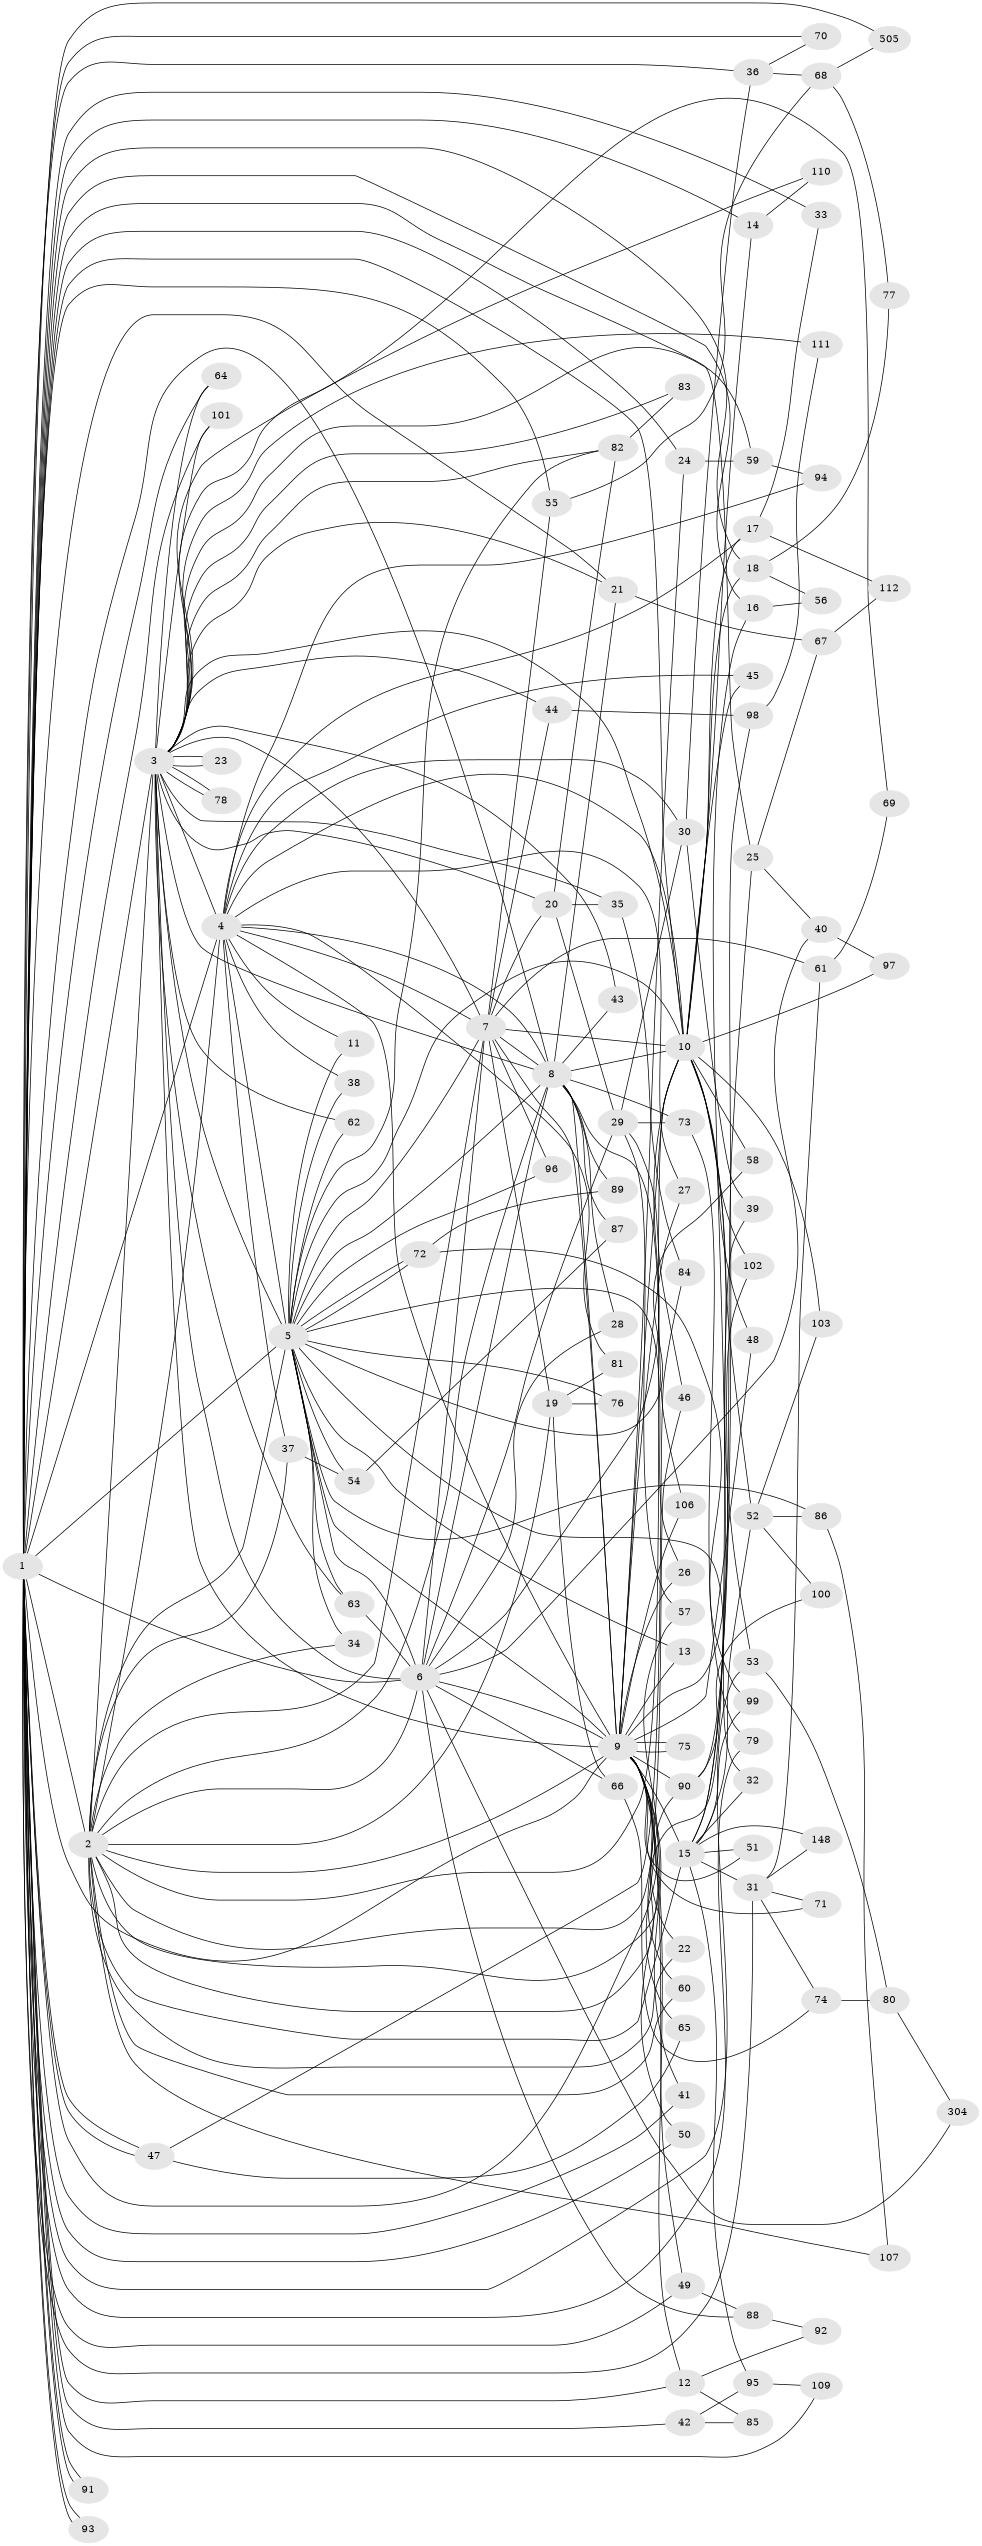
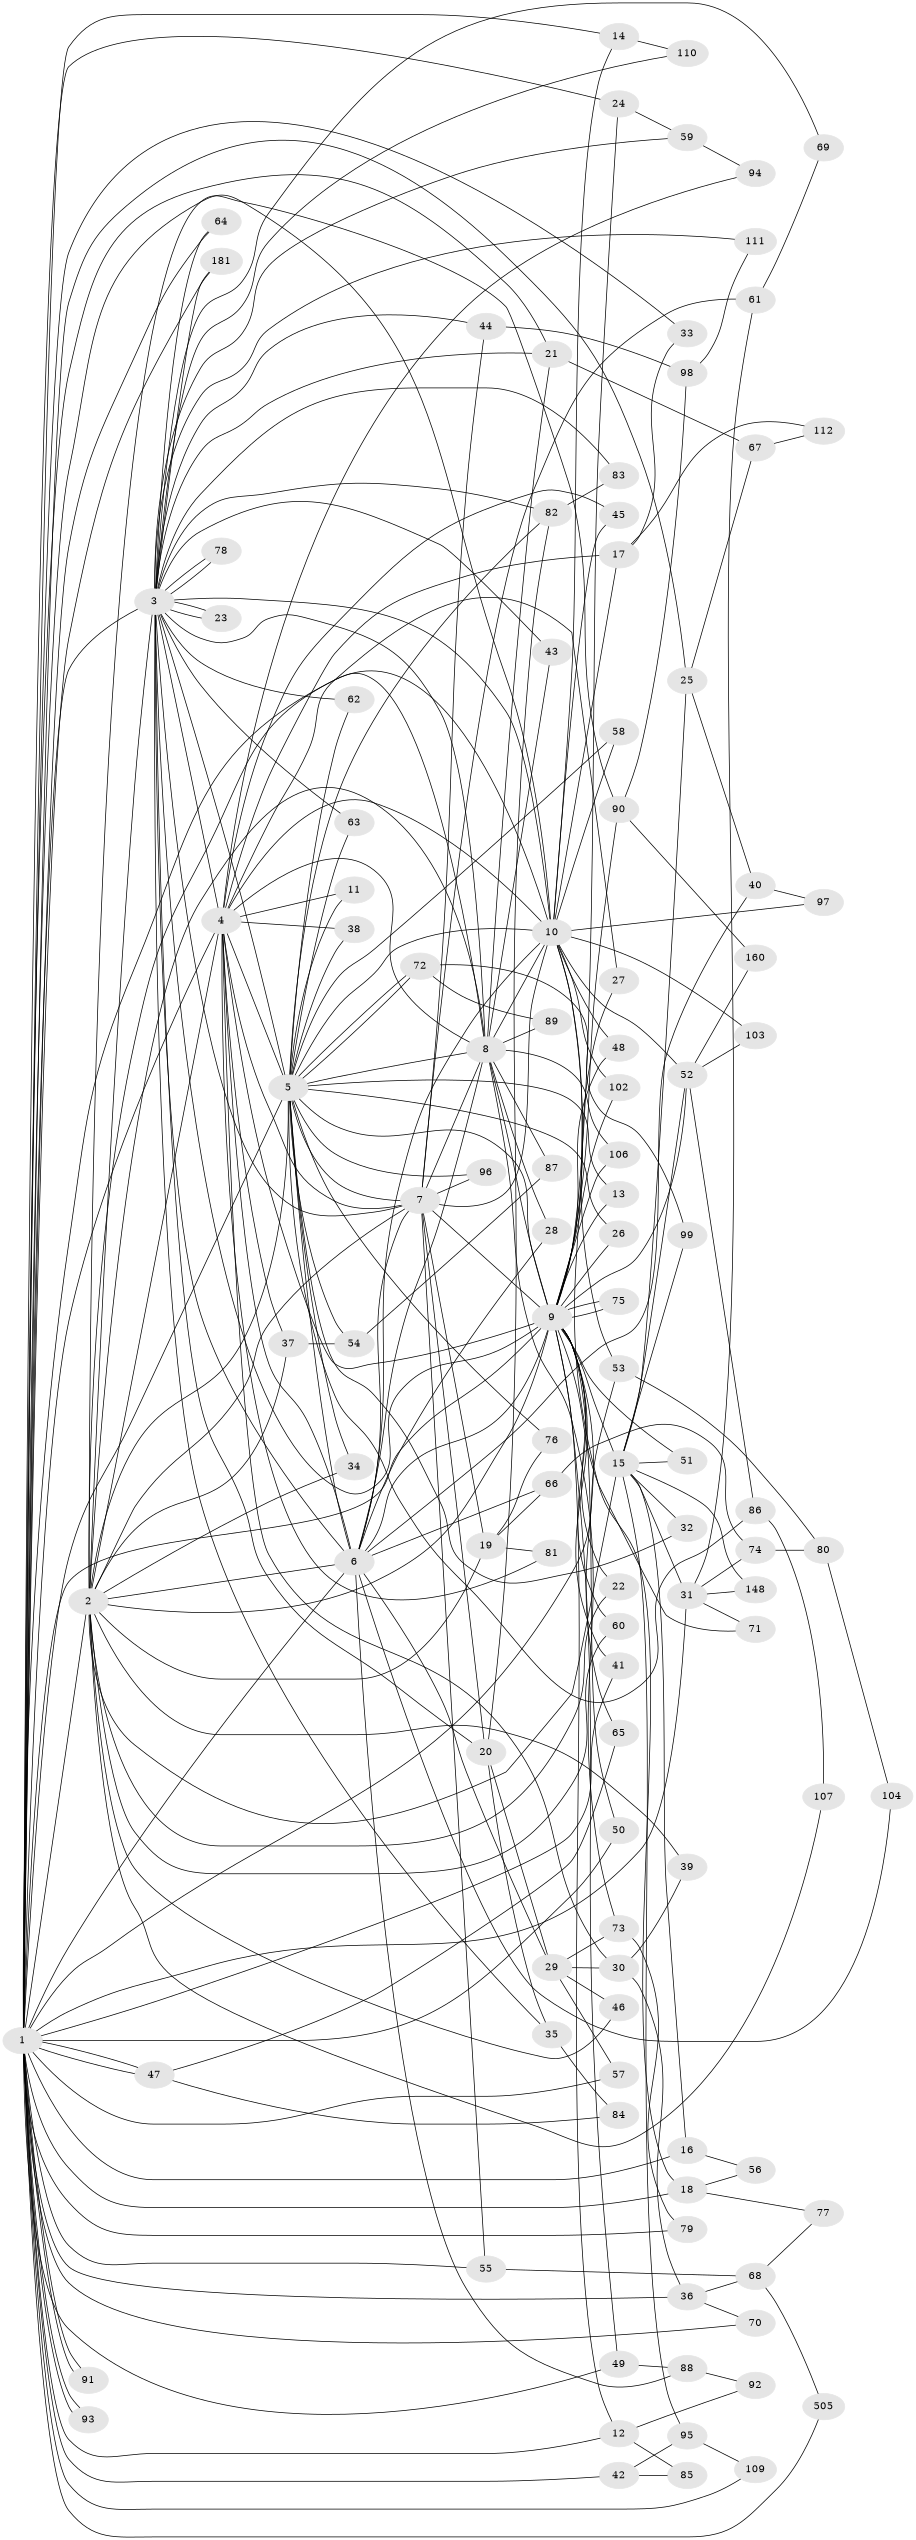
node "101": label "101" -> "181"
edge "10" -- "9": now "52" -- "9"
node "100": label "100" -> "160"
edge "63" -- "6": now "4" -- "6"
node "304": label "304" -> "104"
